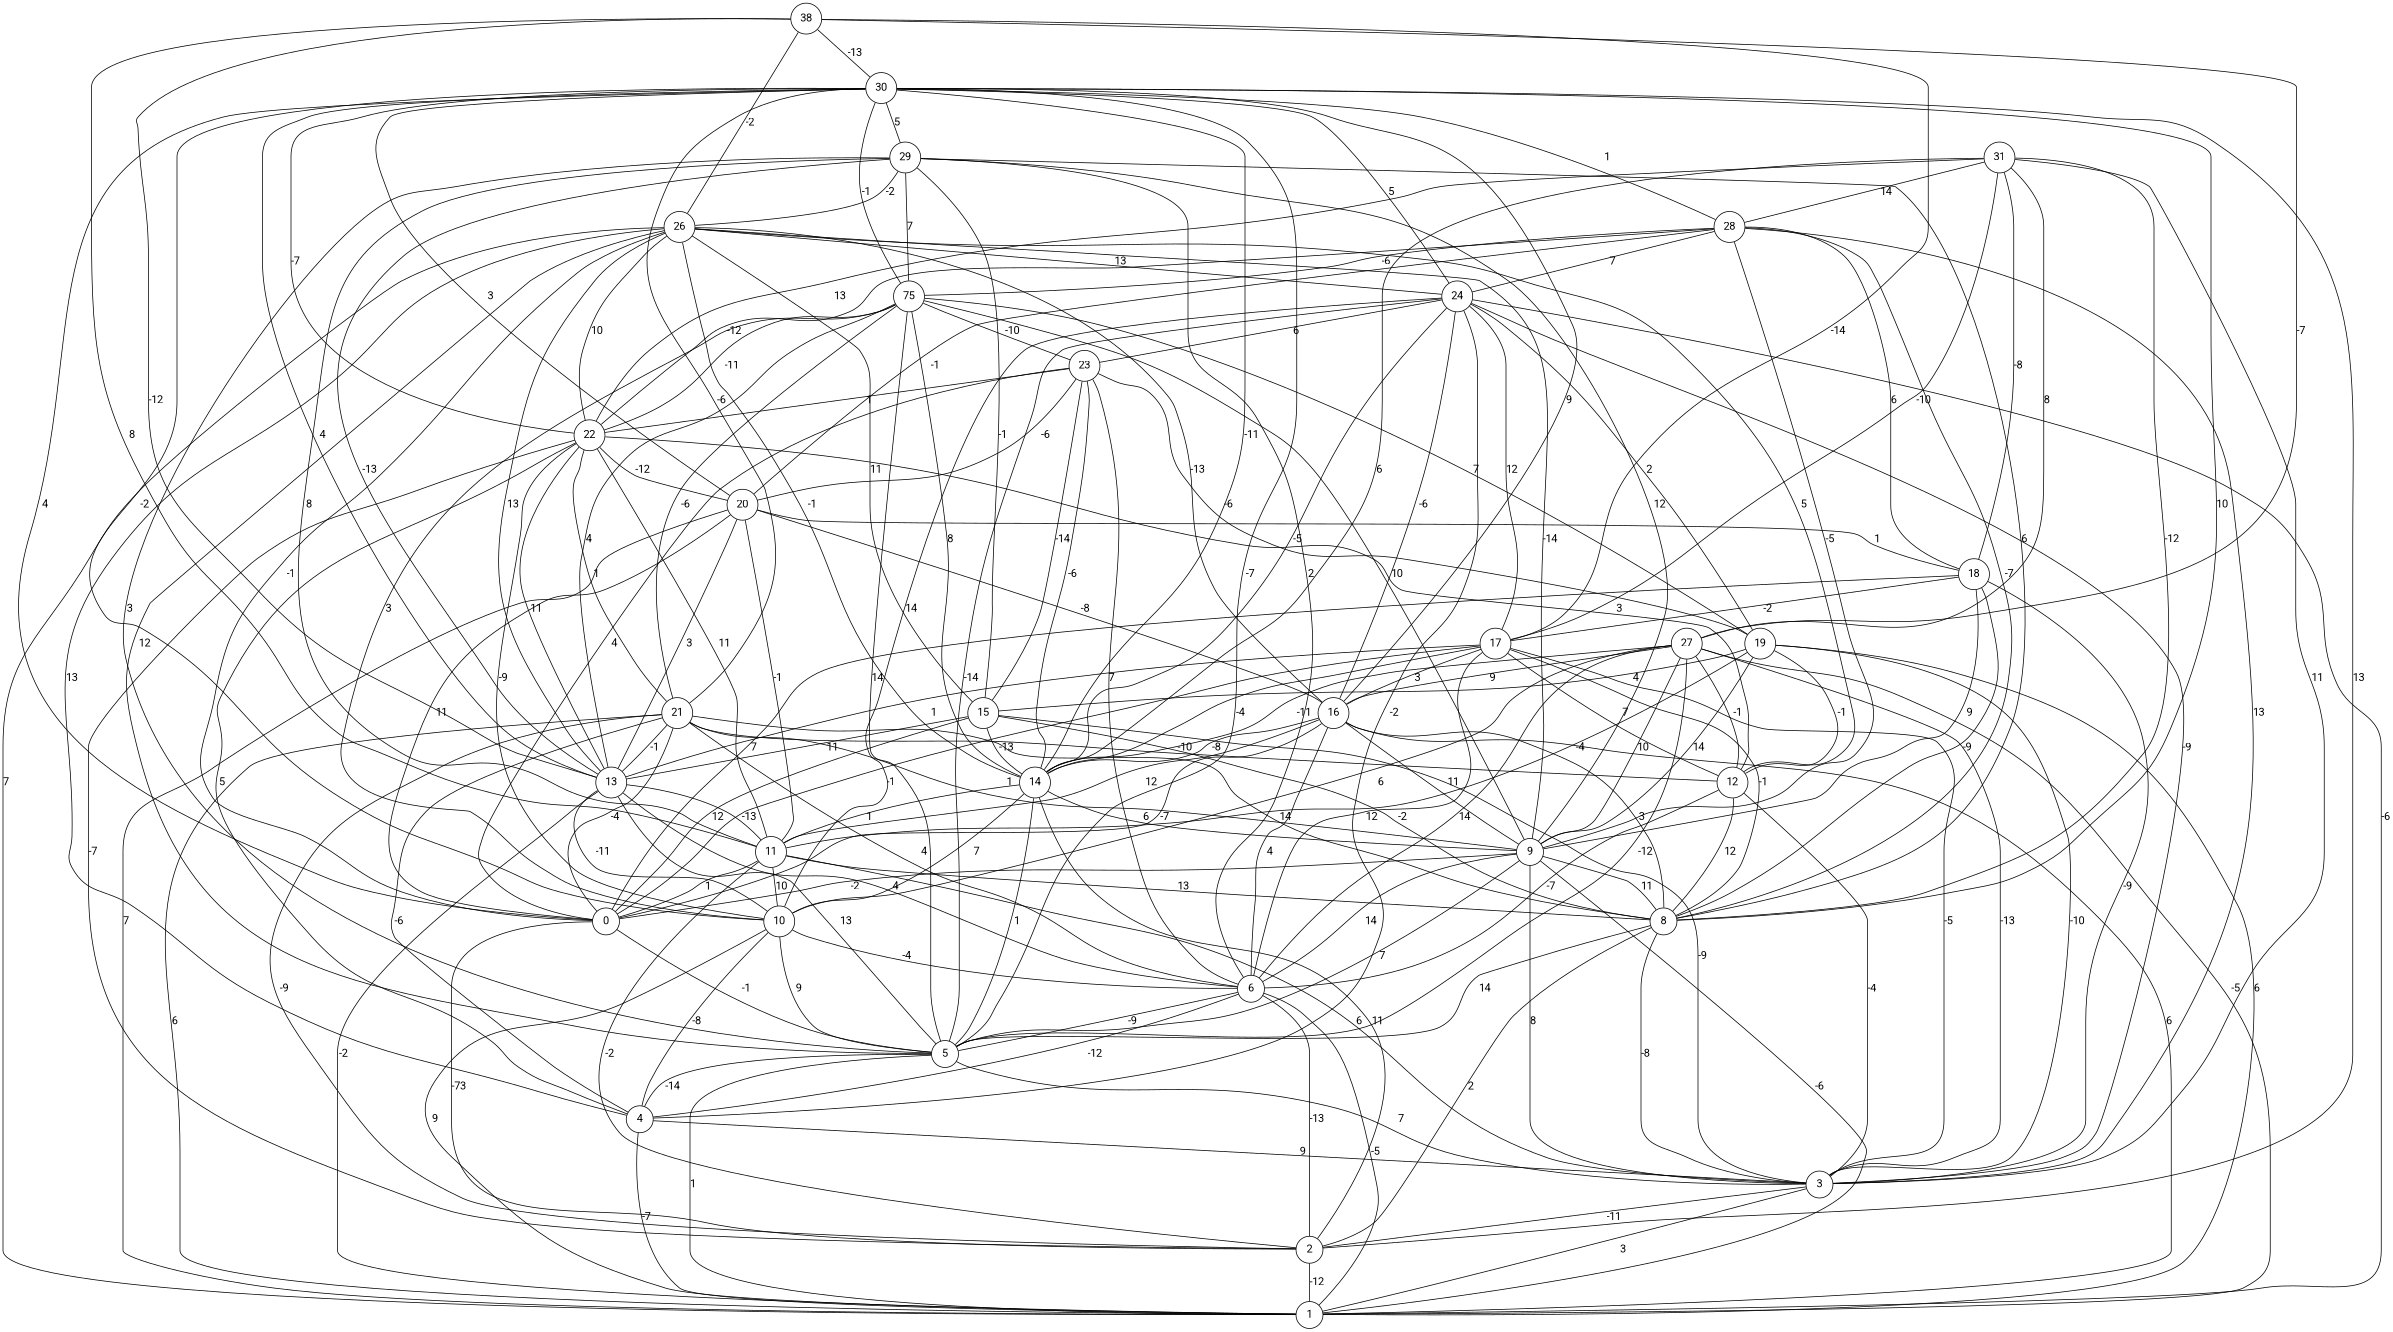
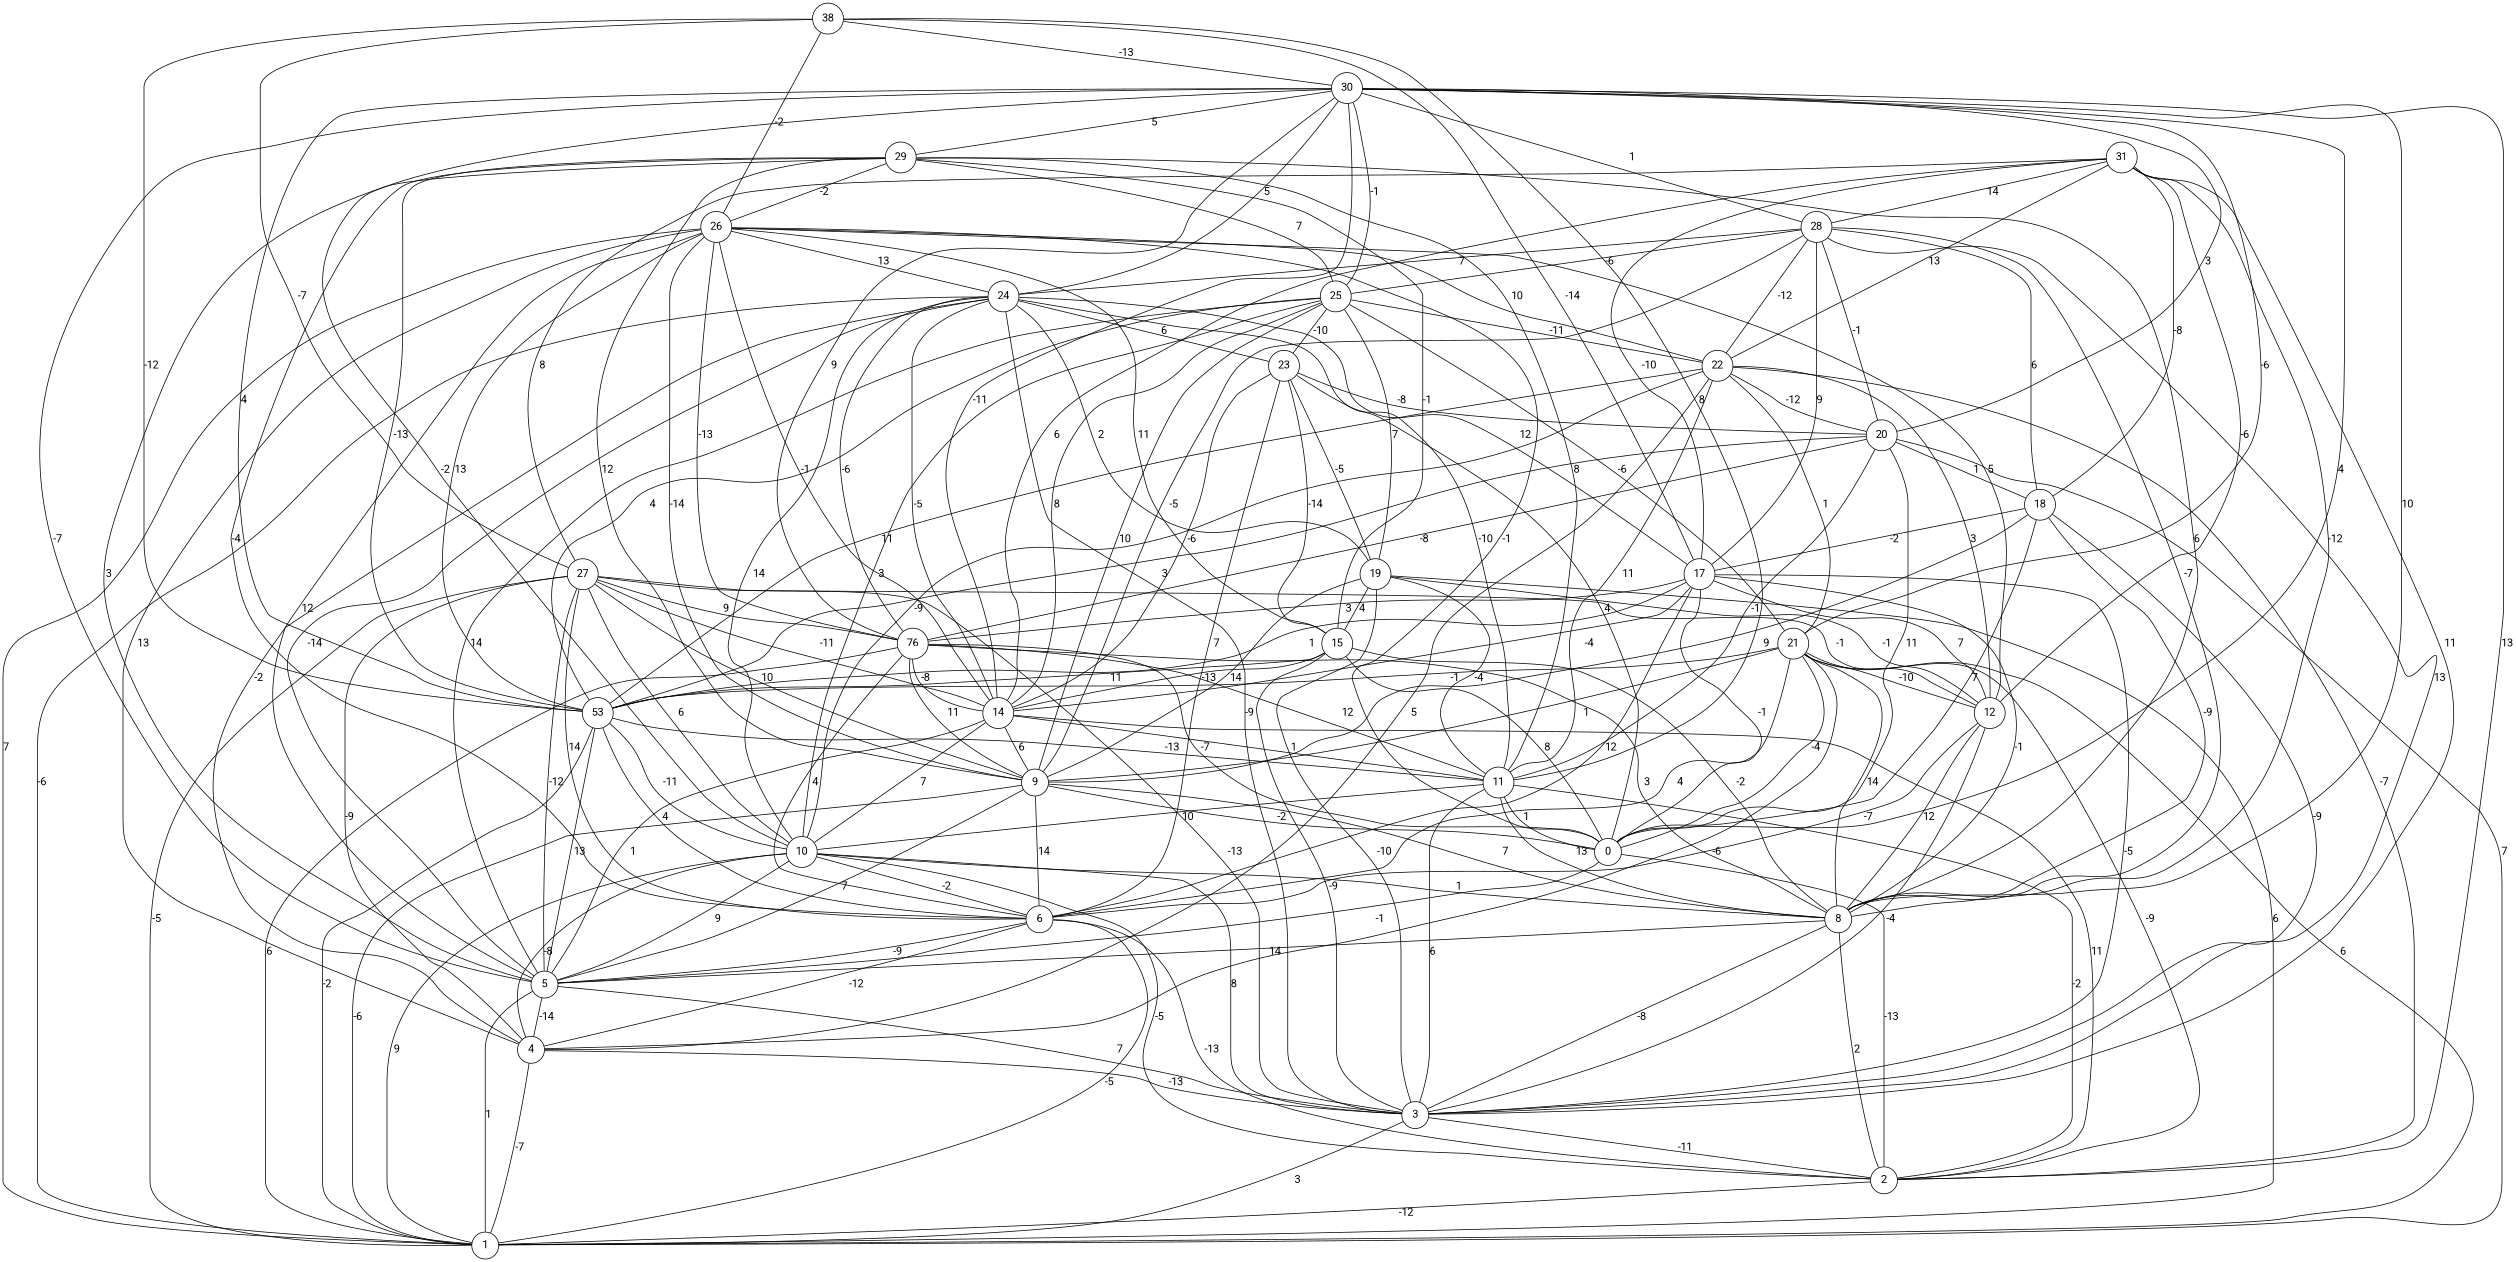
edge "30" -- "22": removed, label "-7"
node "75": label "75" -> "25"
edge "23" -- "22": removed, label "1"
edge "28" -- "17": added, label "9"
edge "24" -- "11": added, label "-10"
edge "23" -- "20": label "-6" -> "-8"
edge "31" -- "12": added, label "-6"
edge "23" -- "19": label "-6" -> "-5"
edge "29" -- "6": label "2" -> "-4"
node "16": label "16" -> "76"
edge "27" -- "4": added, label "-9"
node "13": label "13" -> "53"
edge "15" -- "0": label "12" -> "8"
edge "10" -- "8": added, label "1"
edge "9" -- "8": label "11" -> "7"
edge "10" -- "6": label "-4" -> "-2"
edge "0" -- "2": label "-73" -> "-13"
edge "10" -- "2": added, label "-5"
edge "9" -- "3": now "10" -- "3"
edge "4" -- "3": label "9" -> "-13"
